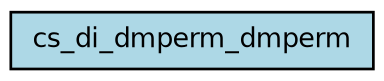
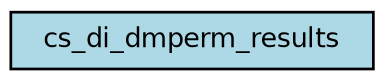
node "cs_di_dmperm_dmperm": label "cs_di_dmperm_dmperm" -> "cs_di_dmperm_results"
